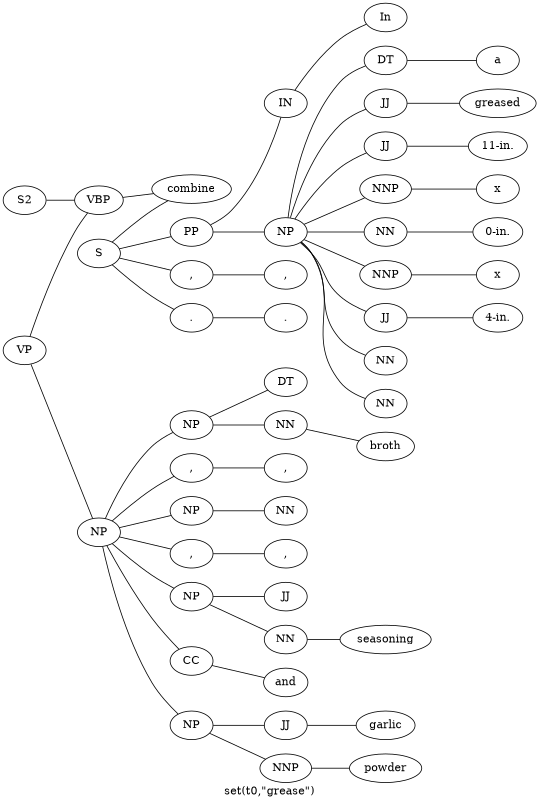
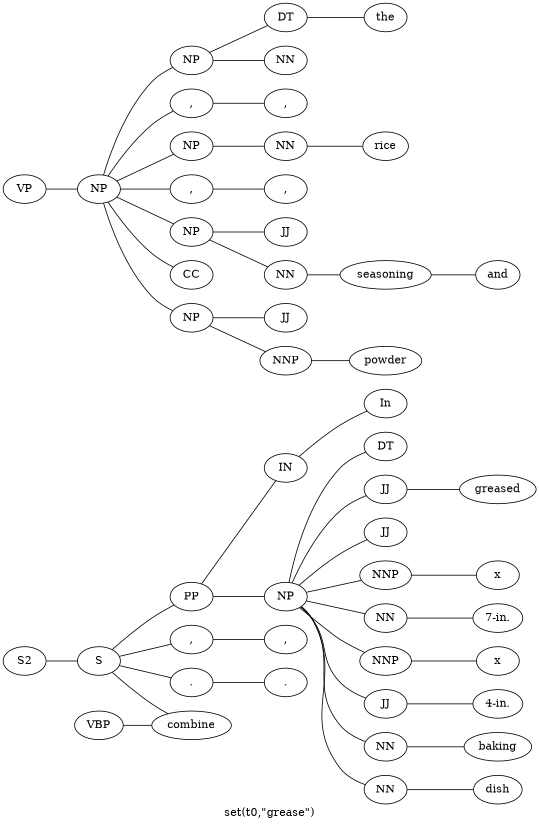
node "the": added
node "a": removed
node "rice": added
node "11-in.": removed
edge "S2" -- "VBP": now "S2" -- "S"
node "0-in.": label "0-in." -> "7-in."
edge "VBP" -- "VP": removed
node "broth": removed
edge "CC" -- "and": now "seasoning" -- "and"
node "garlic": removed
node "baking": added
node "dish": added
